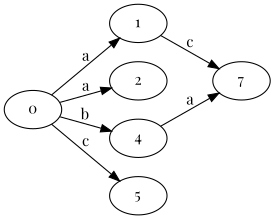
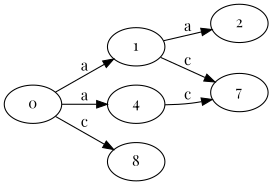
edge "0" -> "2": now "1" -> "2"
edge "4" -> "7": label "a" -> "c"
edge "0" -> "4": label "b" -> "a"
node "5": label "5" -> "8"
